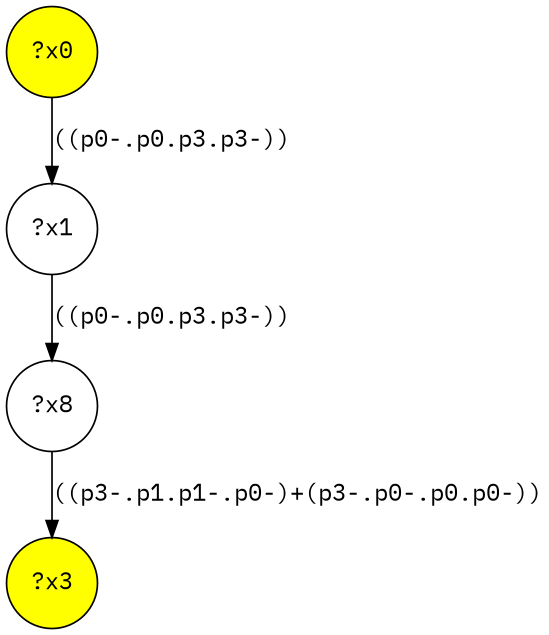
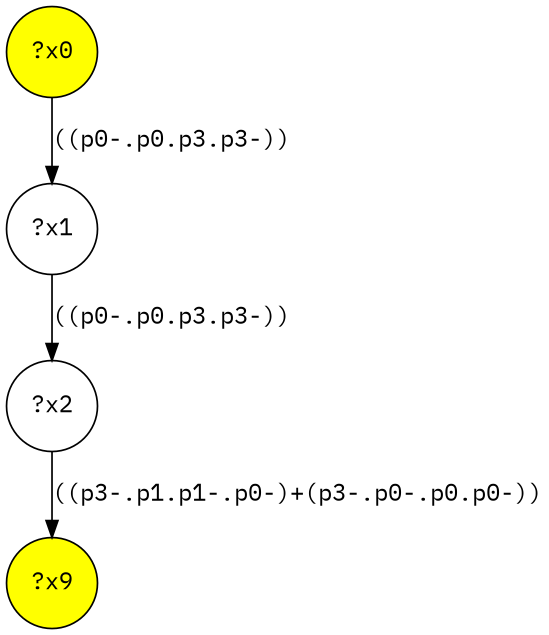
node "?x8": label "?x8" -> "?x2"
node "?x3": label "?x3" -> "?x9"
